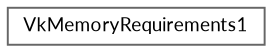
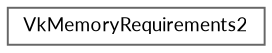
node "VkMemoryRequirements1": label "VkMemoryRequirements1" -> "VkMemoryRequirements2"
